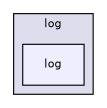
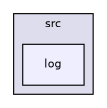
cluster "log": label "log" -> "src"
